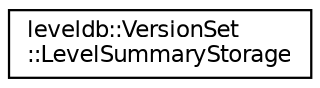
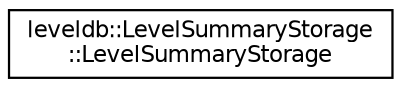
node "leveldb::VersionSet ::LevelSummaryStorage": label "leveldb::VersionSet ::LevelSummaryStorage" -> "leveldb::LevelSummaryStorage ::LevelSummaryStorage"
